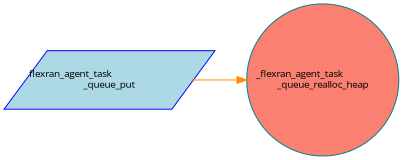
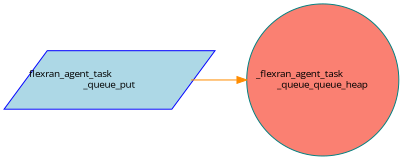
node "_flexran_agent_task _queue_realloc_heap": label "_flexran_agent_task _queue_realloc_heap" -> "_flexran_agent_task _queue_queue_heap"
